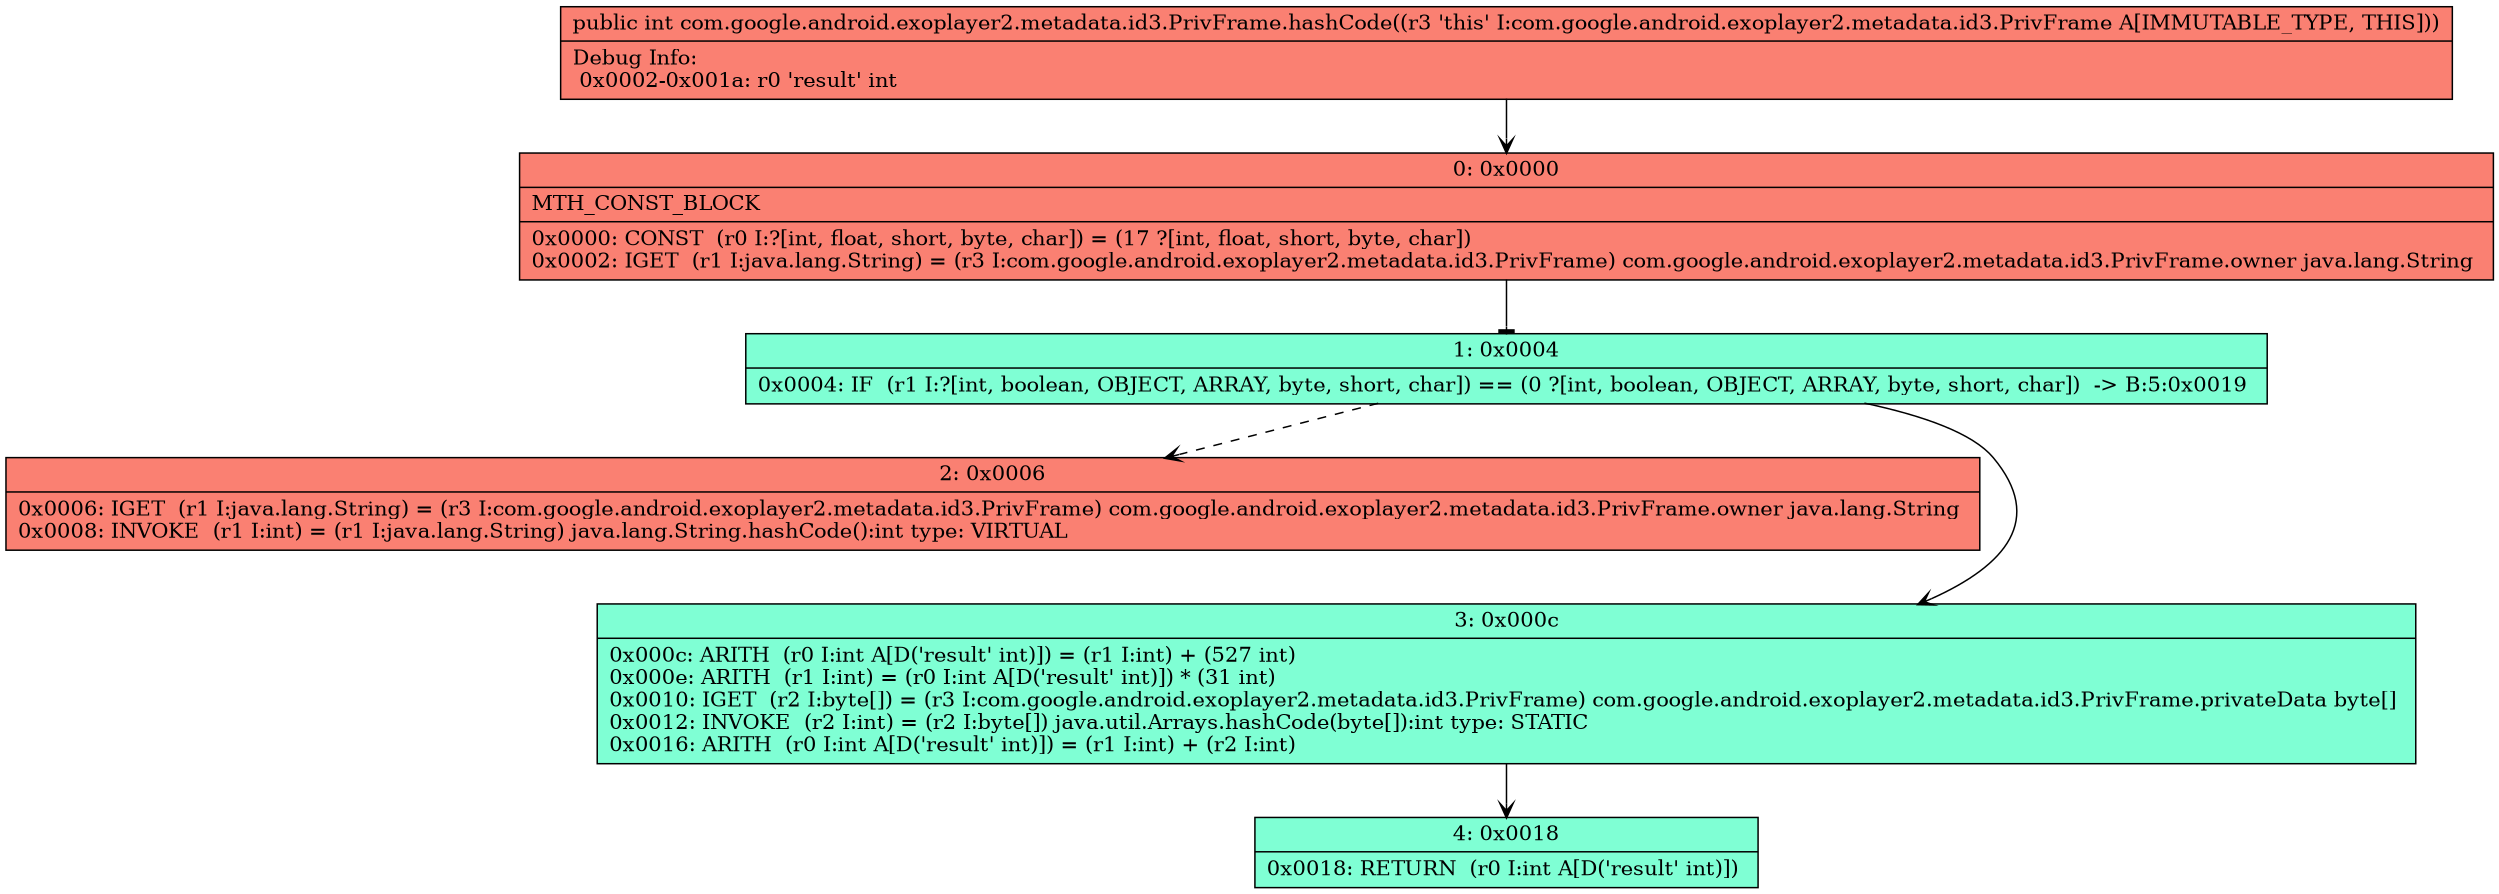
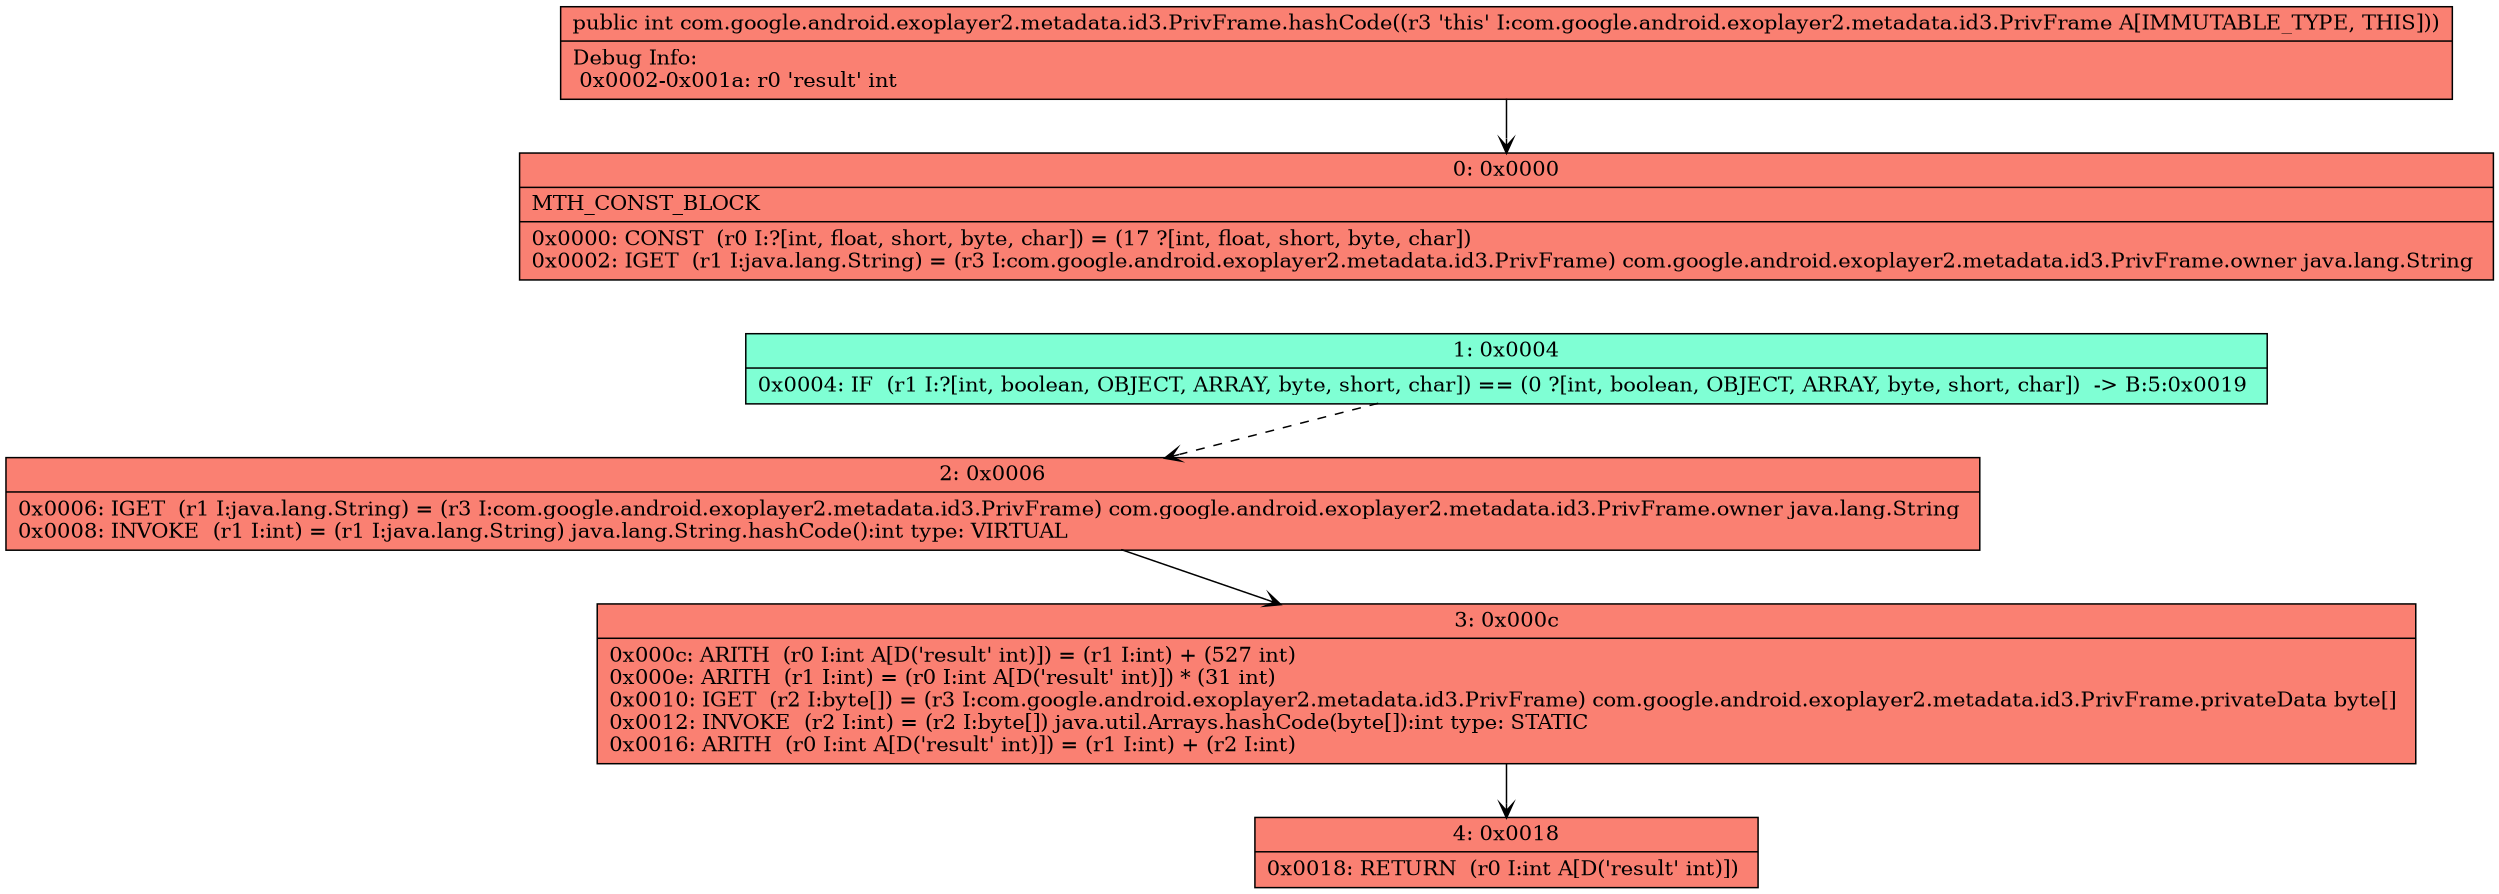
edge "0: 0x0000" -> "1: 0x0004": removed
edge "1: 0x0004" -> "3: 0x000c": now "2: 0x0006" -> "3: 0x000c"
node "3: 0x000c": fillcolor aquamarine -> salmon
node "4: 0x0018": fillcolor aquamarine -> salmon
